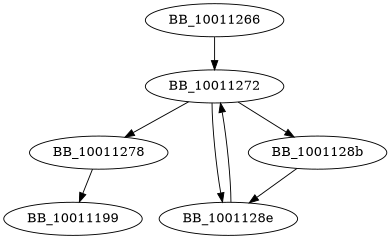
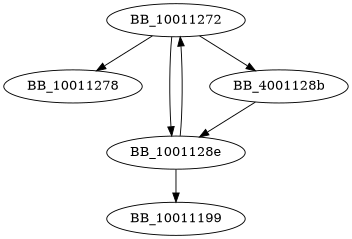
node "BB_10011266": removed
node "BB_1001128b": label "BB_1001128b" -> "BB_4001128b"
edge "BB_10011278" -> "BB_10011199": now "BB_1001128e" -> "BB_10011199"
